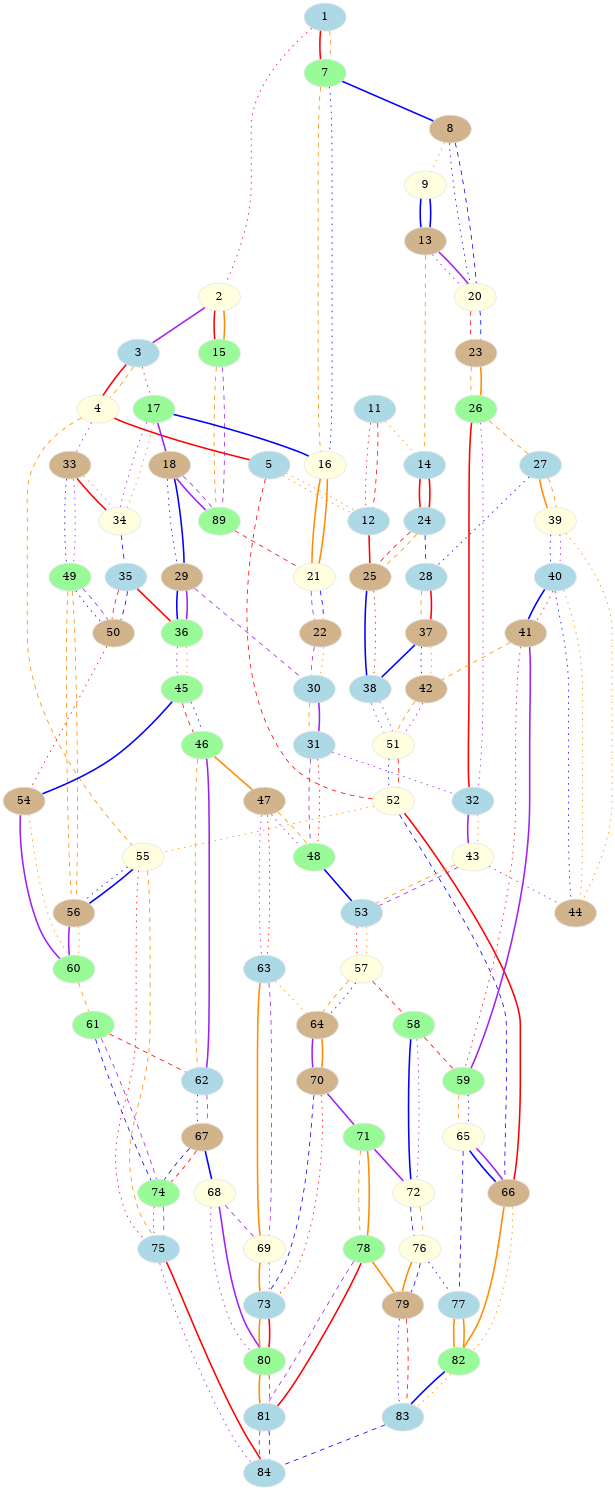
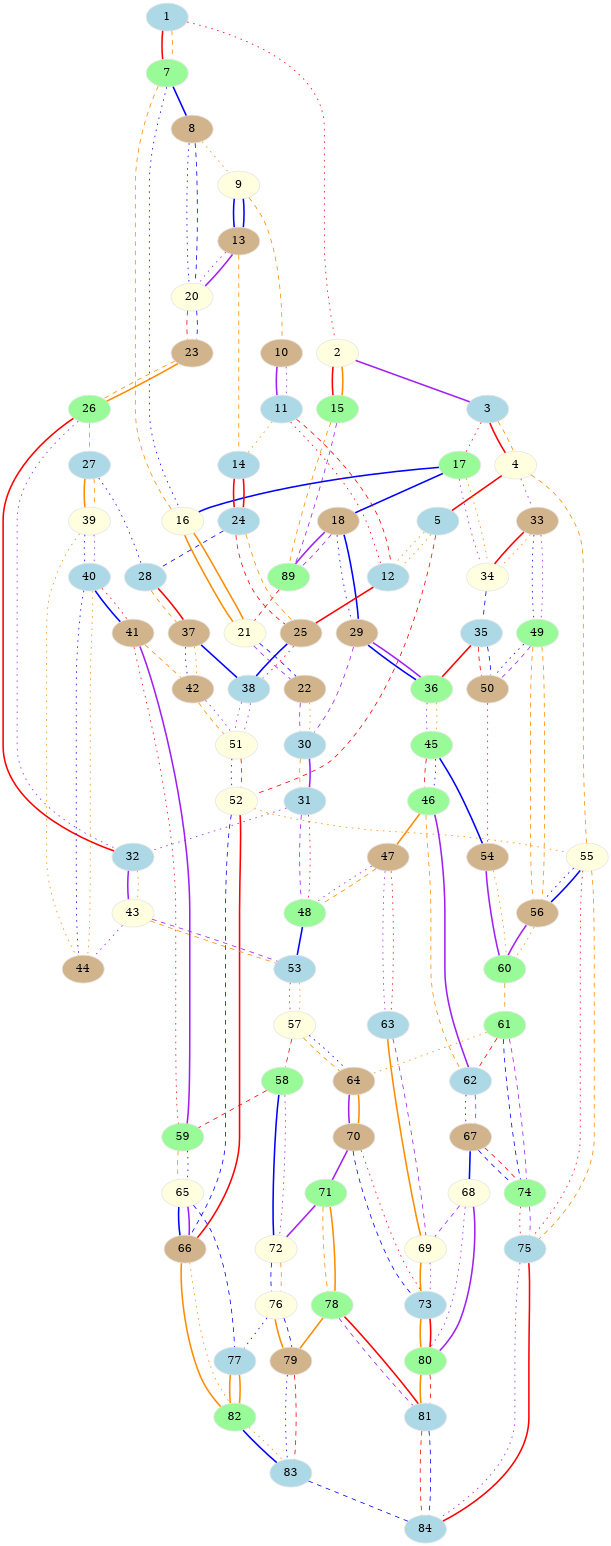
node "10": added
edge "17" -- "18": color purple -> blue
edge "63" -- "64": now "61" -- "64"
